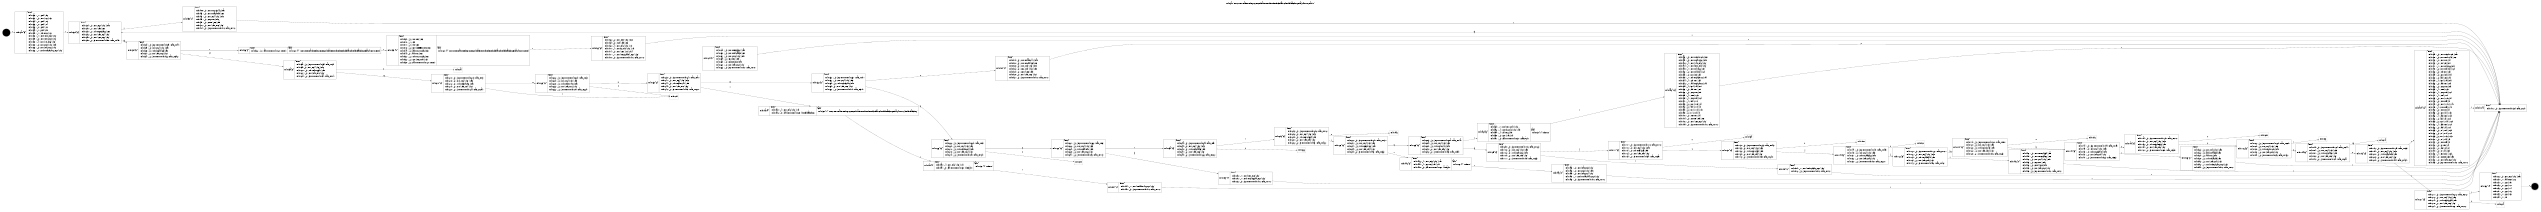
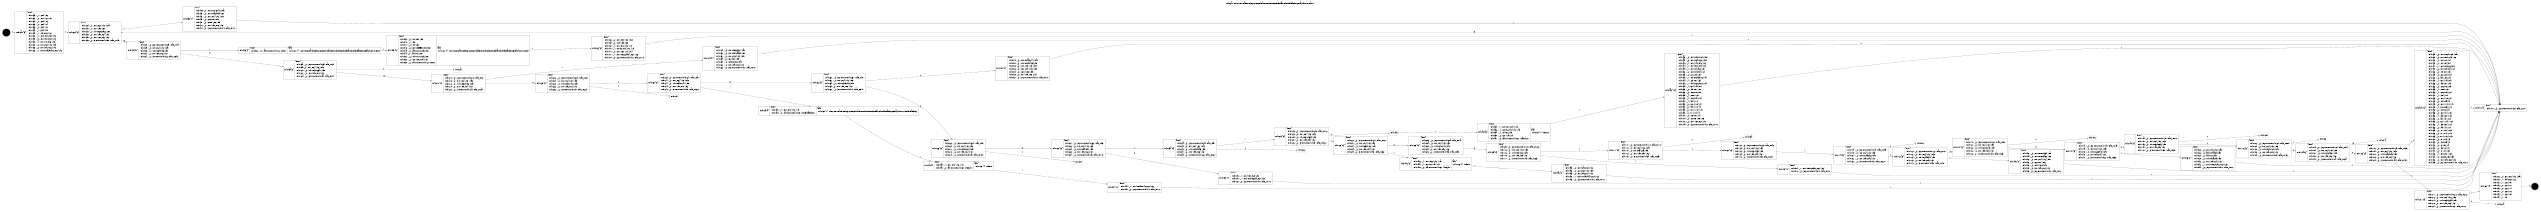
edge "0x401610 [22]" -> "0x401c09": now "0x401610 [22]" -> "0x40184d [27]"
edge "0x4016e5 [25]" -> "0x401a8f [23]": now "0x4019d3" -> "0x401a8f [23]"
node "0x401bee": removed
